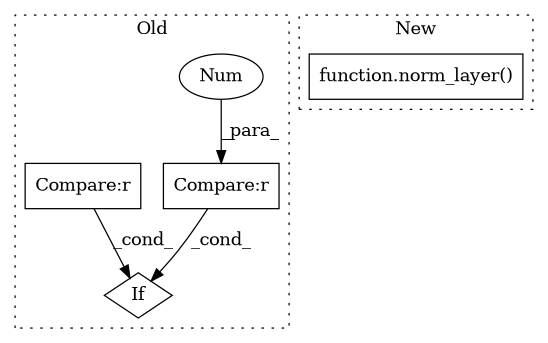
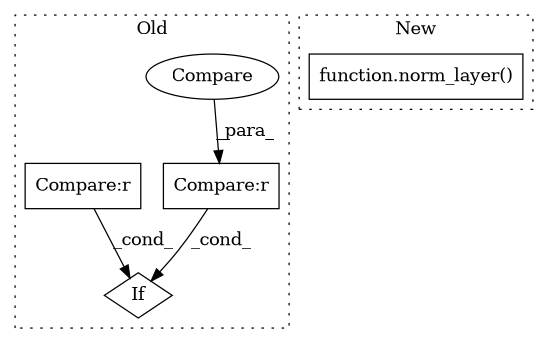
node "Num": label "Num" -> "Compare"
